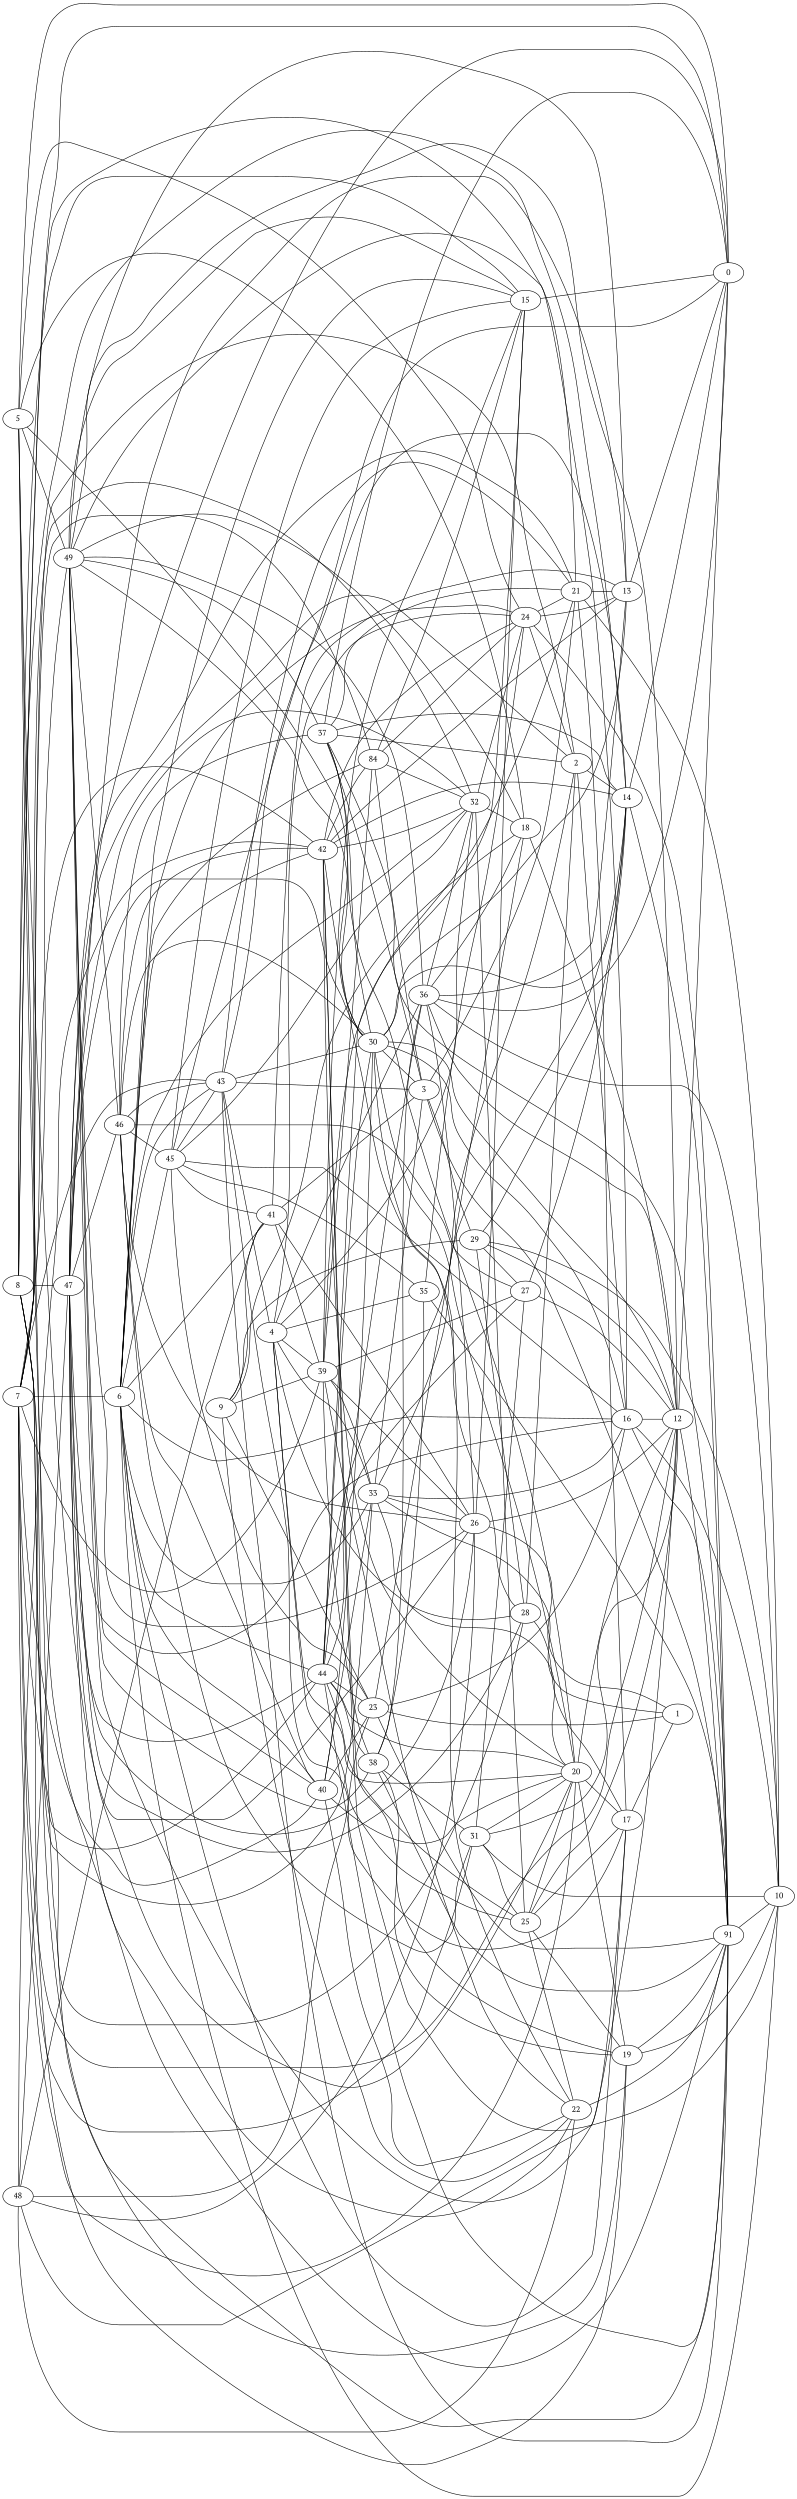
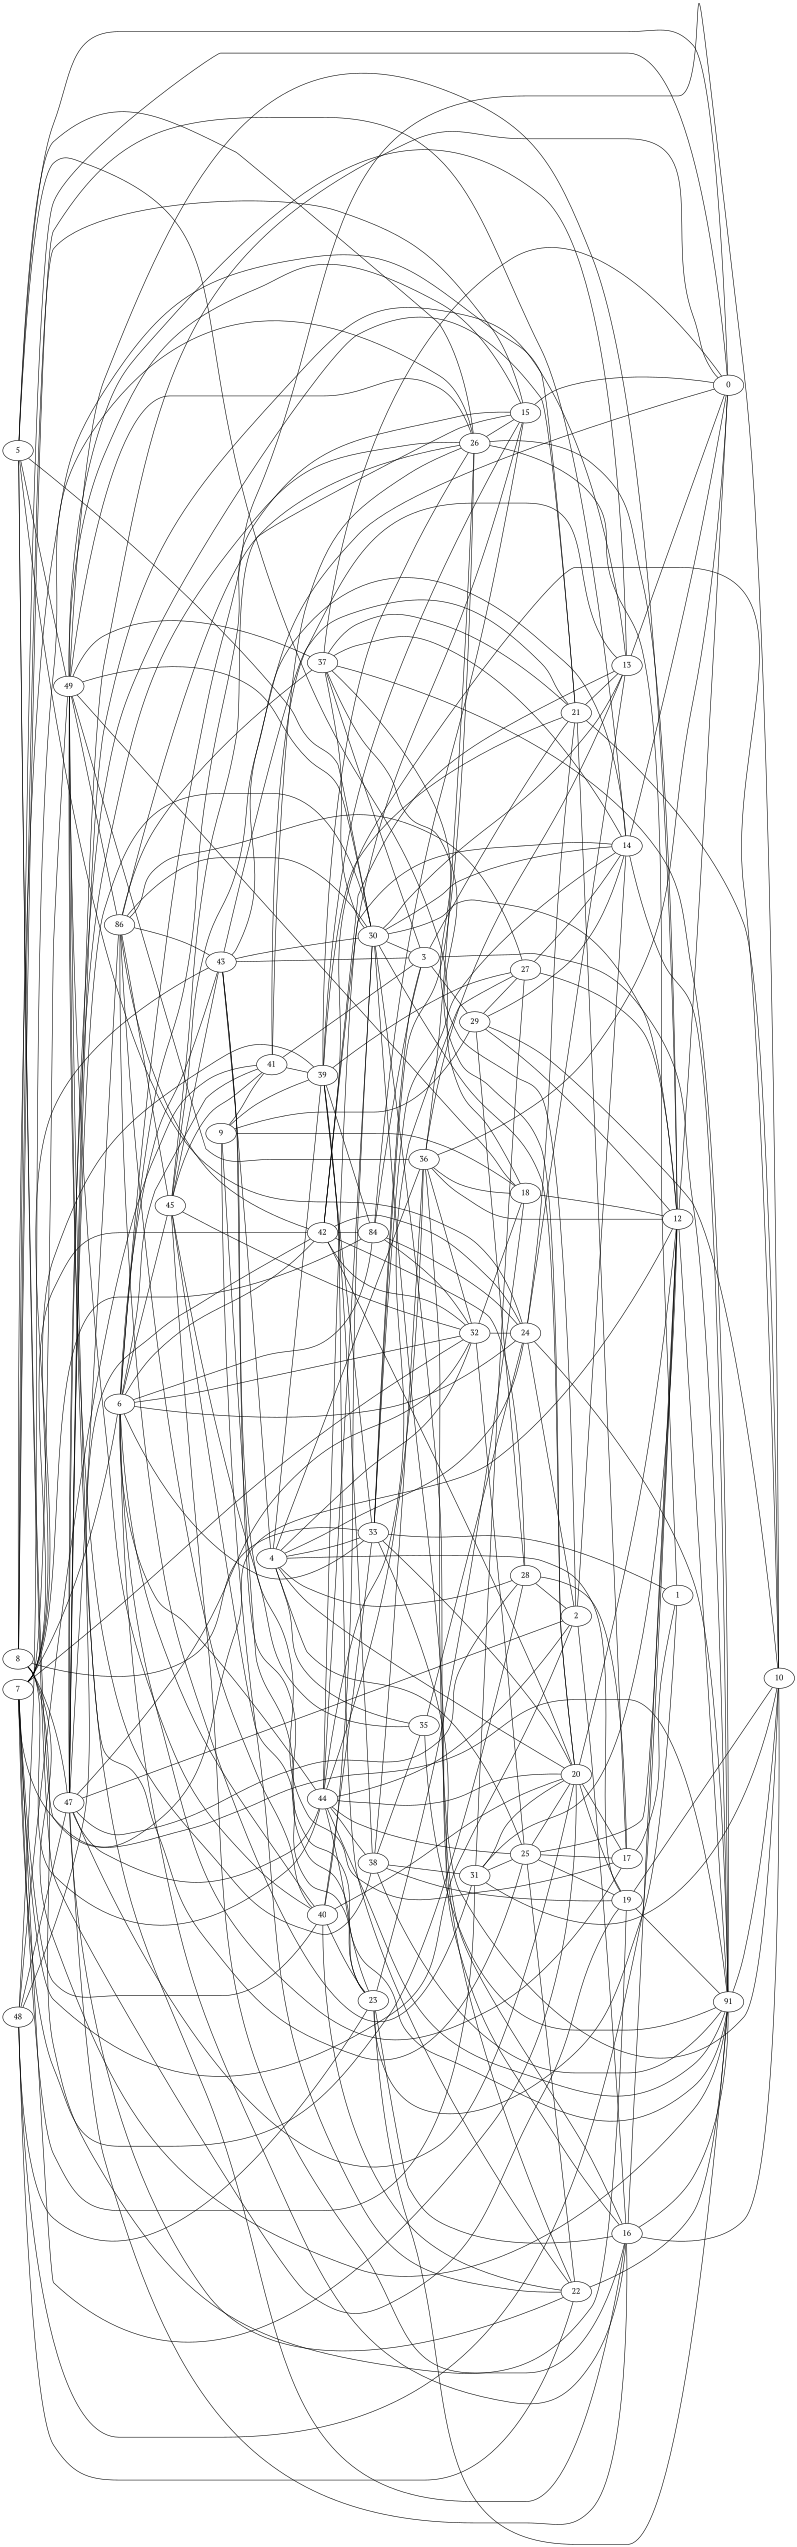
node "46": label "46" -> "86"
edge "49" -- "17": now "49" -- "25"
edge "42" -- "19": now "4" -- "19"
